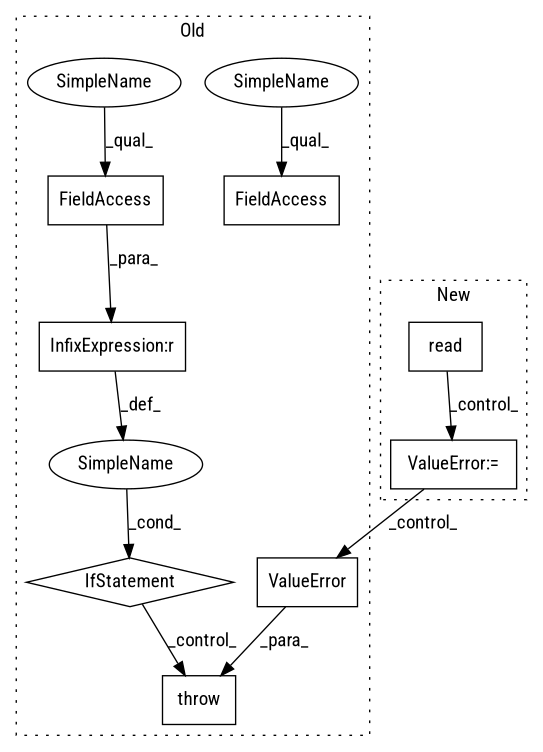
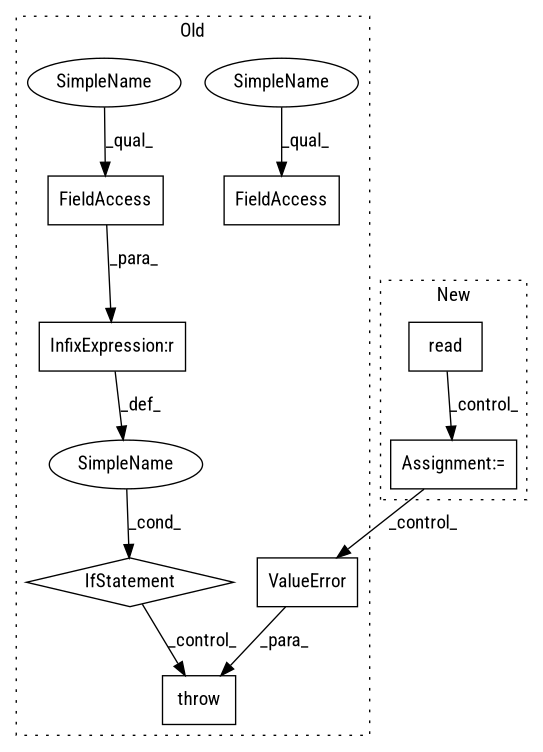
node "ValueError:=": label "ValueError:=" -> "Assignment:="
